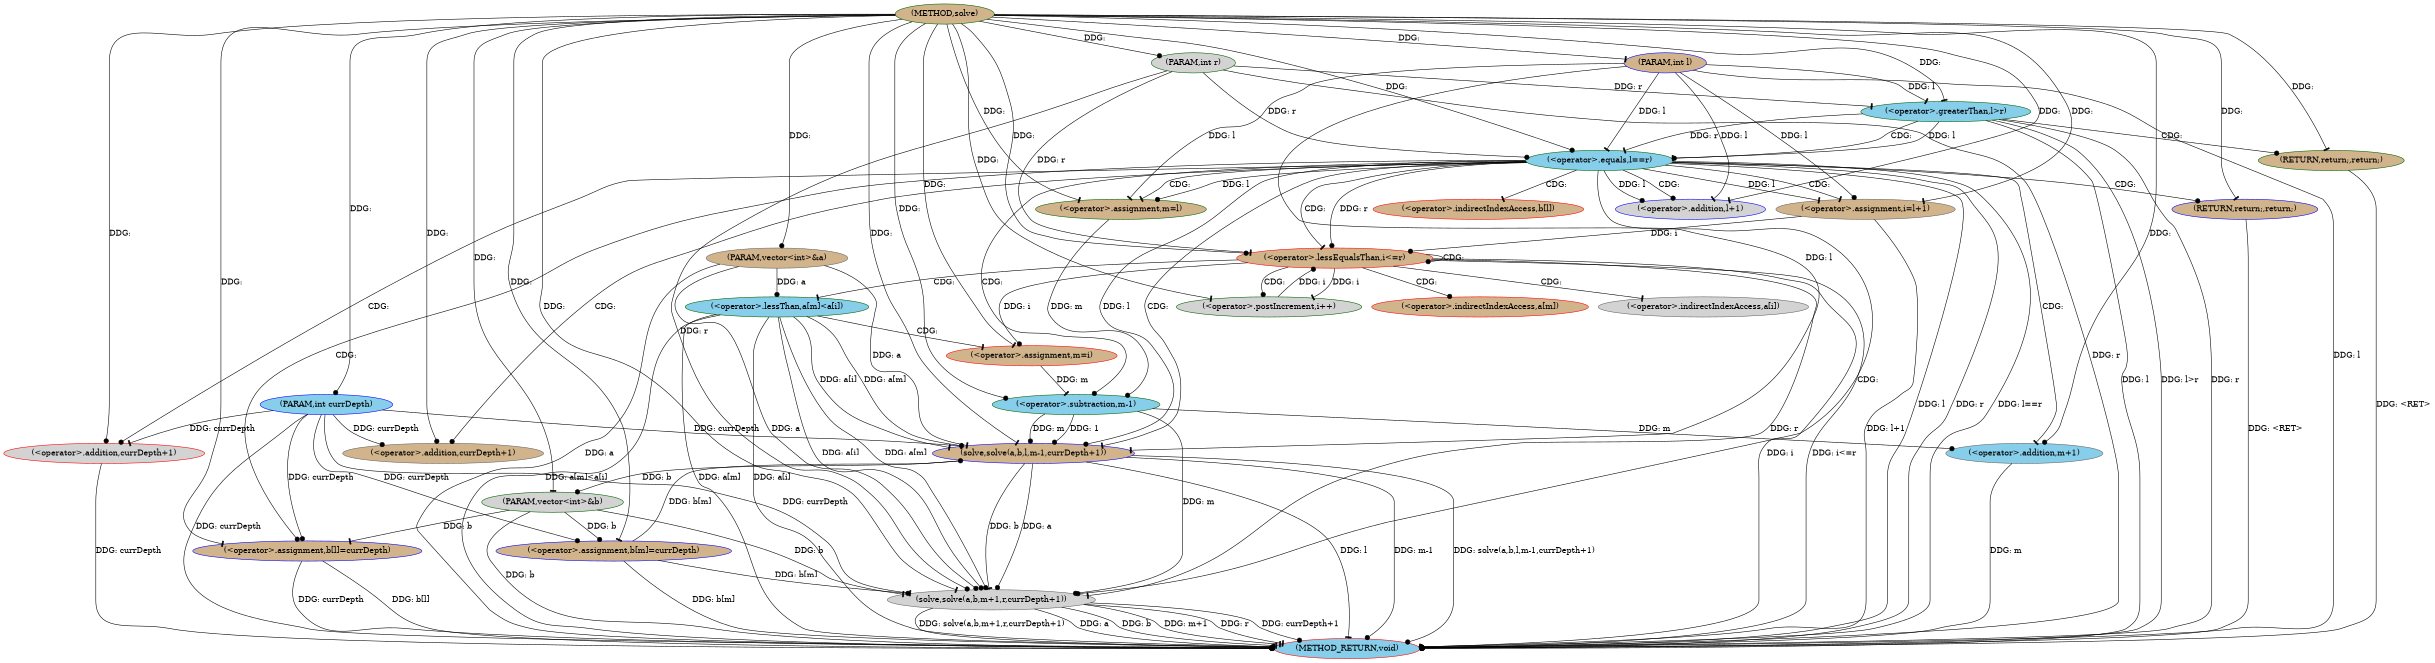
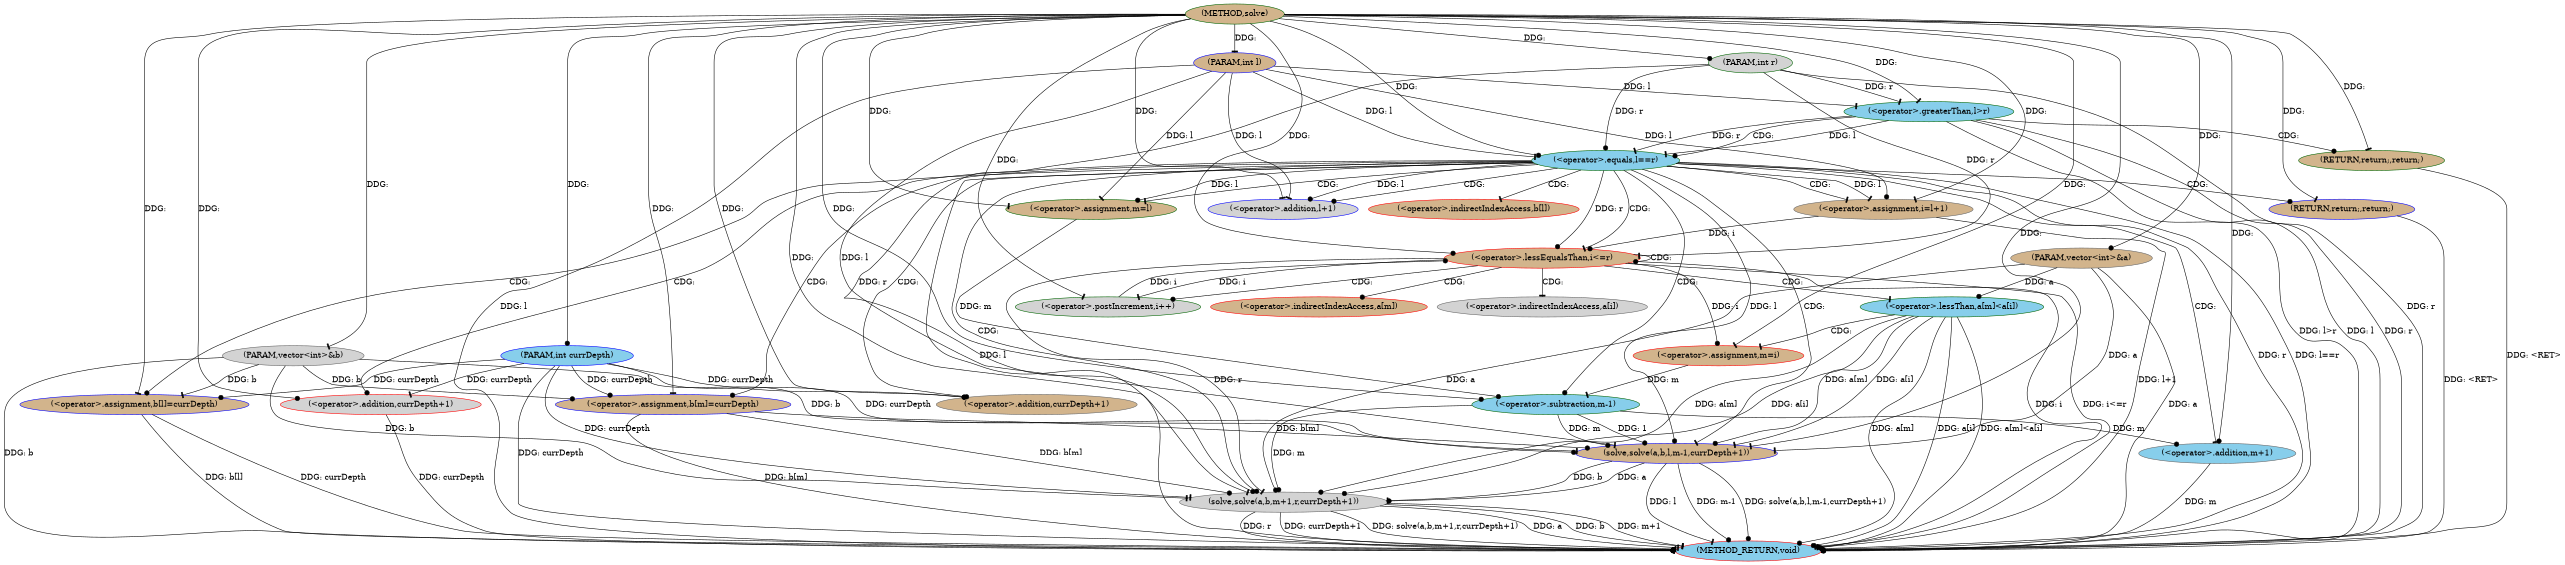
edge "(<operator>.equals,l==r)" -> "(<operator>.assignment,b[m]=currDepth)": added, label "CDG:"
edge "(solve,solve(a,b,l,m-1,currDepth+1))" -> "(PARAM,vector<int>&b)": reversed
node "(PARAM,vector<int>&b)": color darkgreen -> gray40
